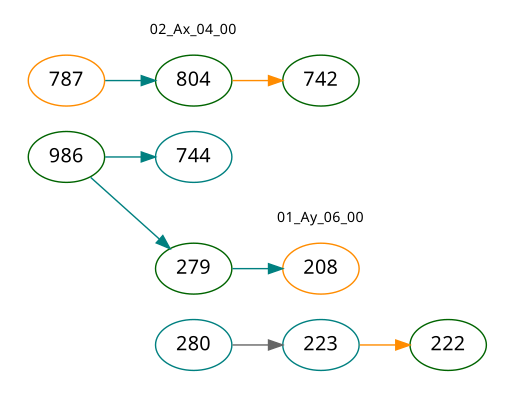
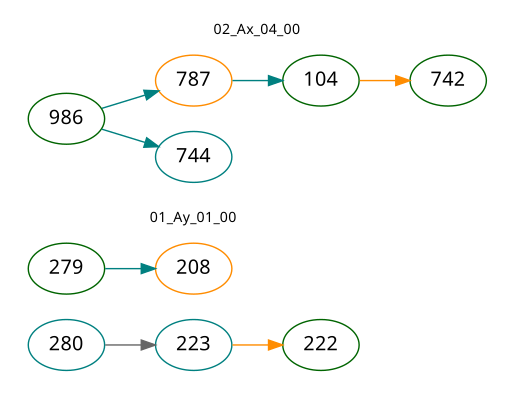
node "804": label "804" -> "104"
edge "986" -> "279": now "986" -> "787"
cluster "01_Ay_06_00": label "01_Ay_06_00" -> "01_Ay_01_00"
